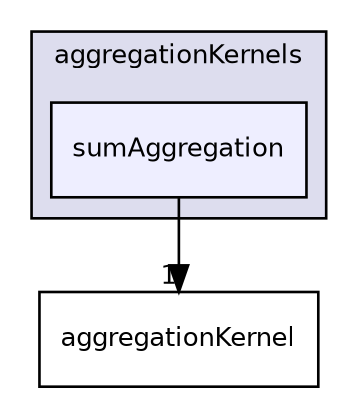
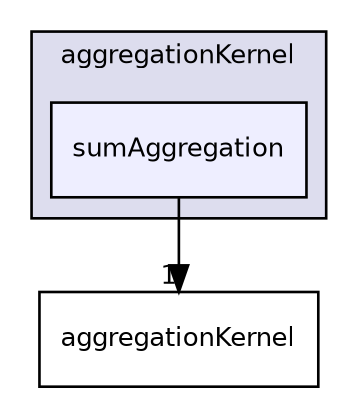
cluster "aggregationKernels": label "aggregationKernels" -> "aggregationKernel"
